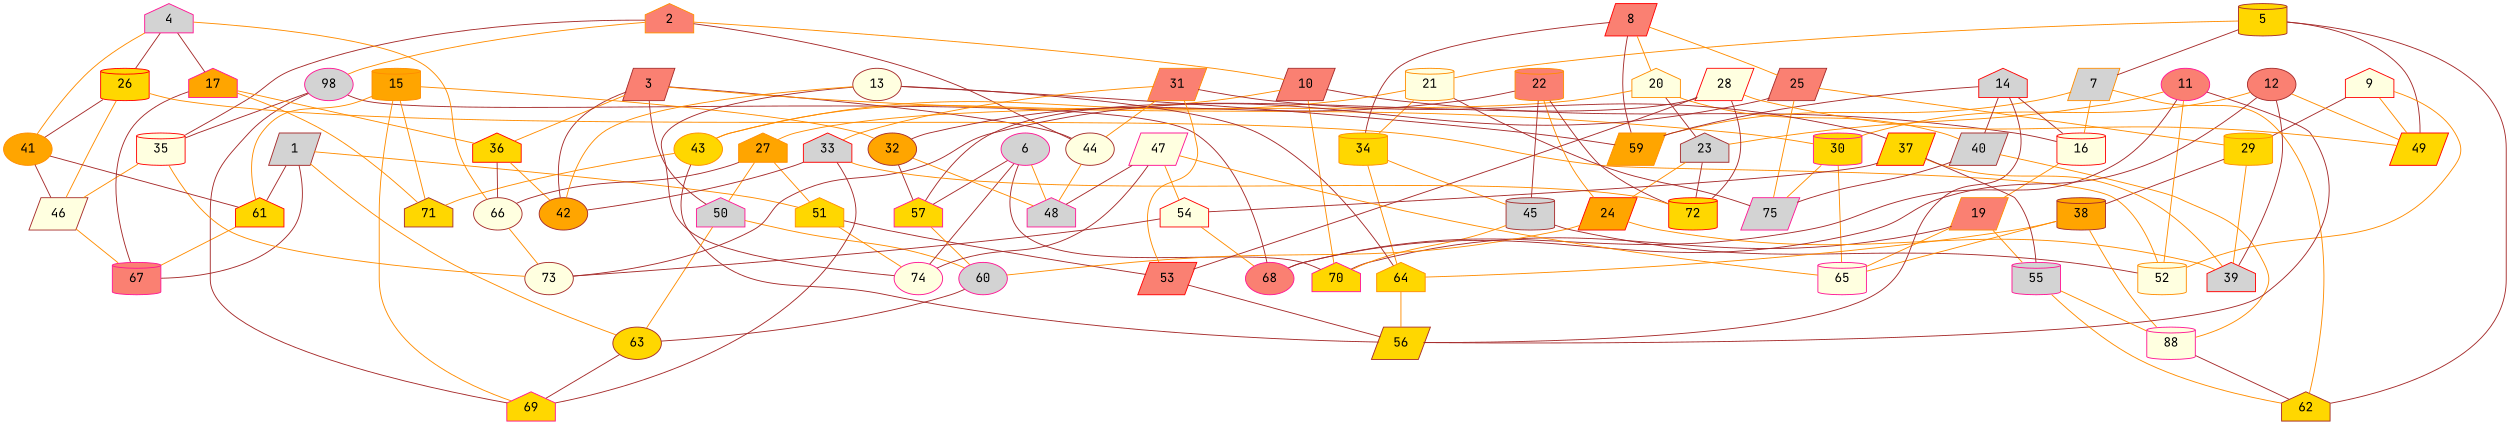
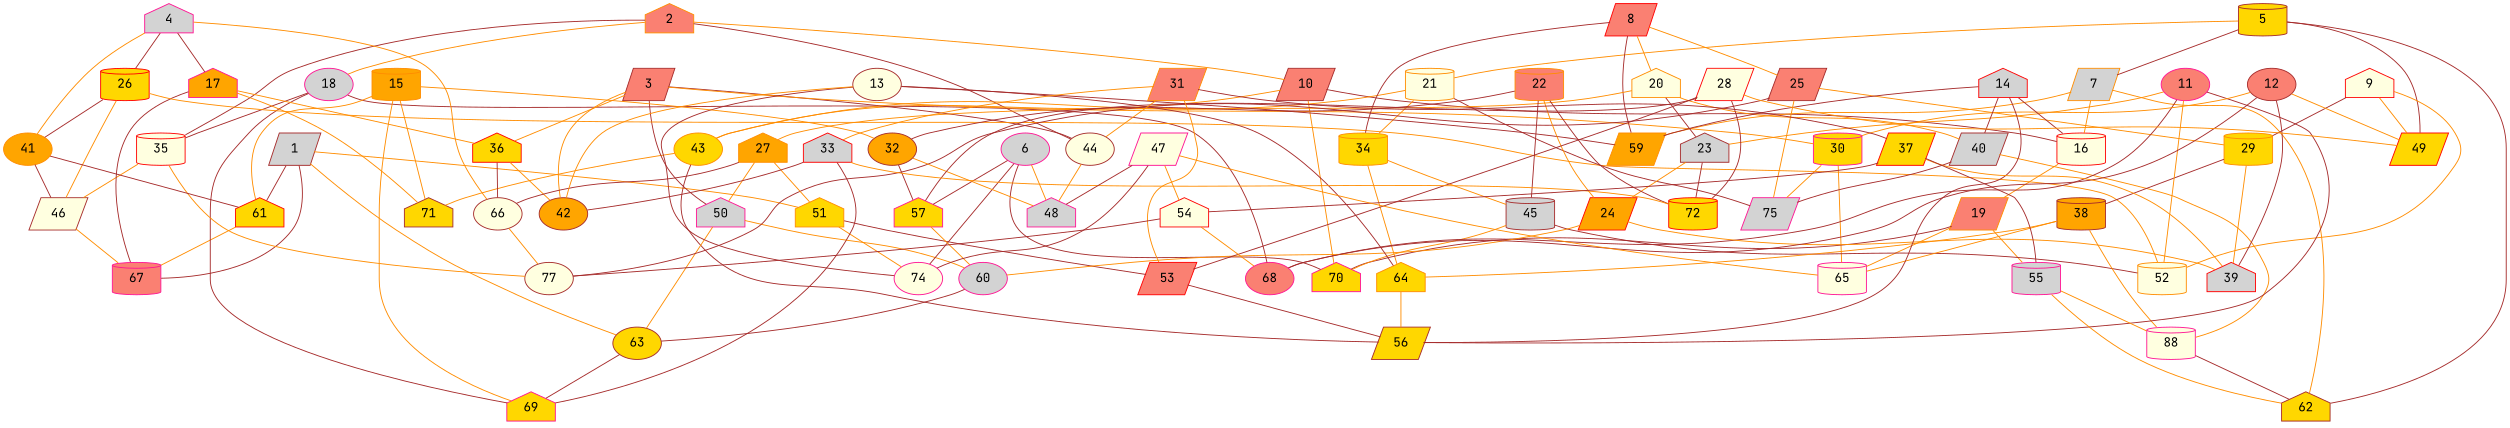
node "98": label "98" -> "18"
edge "3" -- "42": color brown -> darkorange
node "73": label "73" -> "77"
